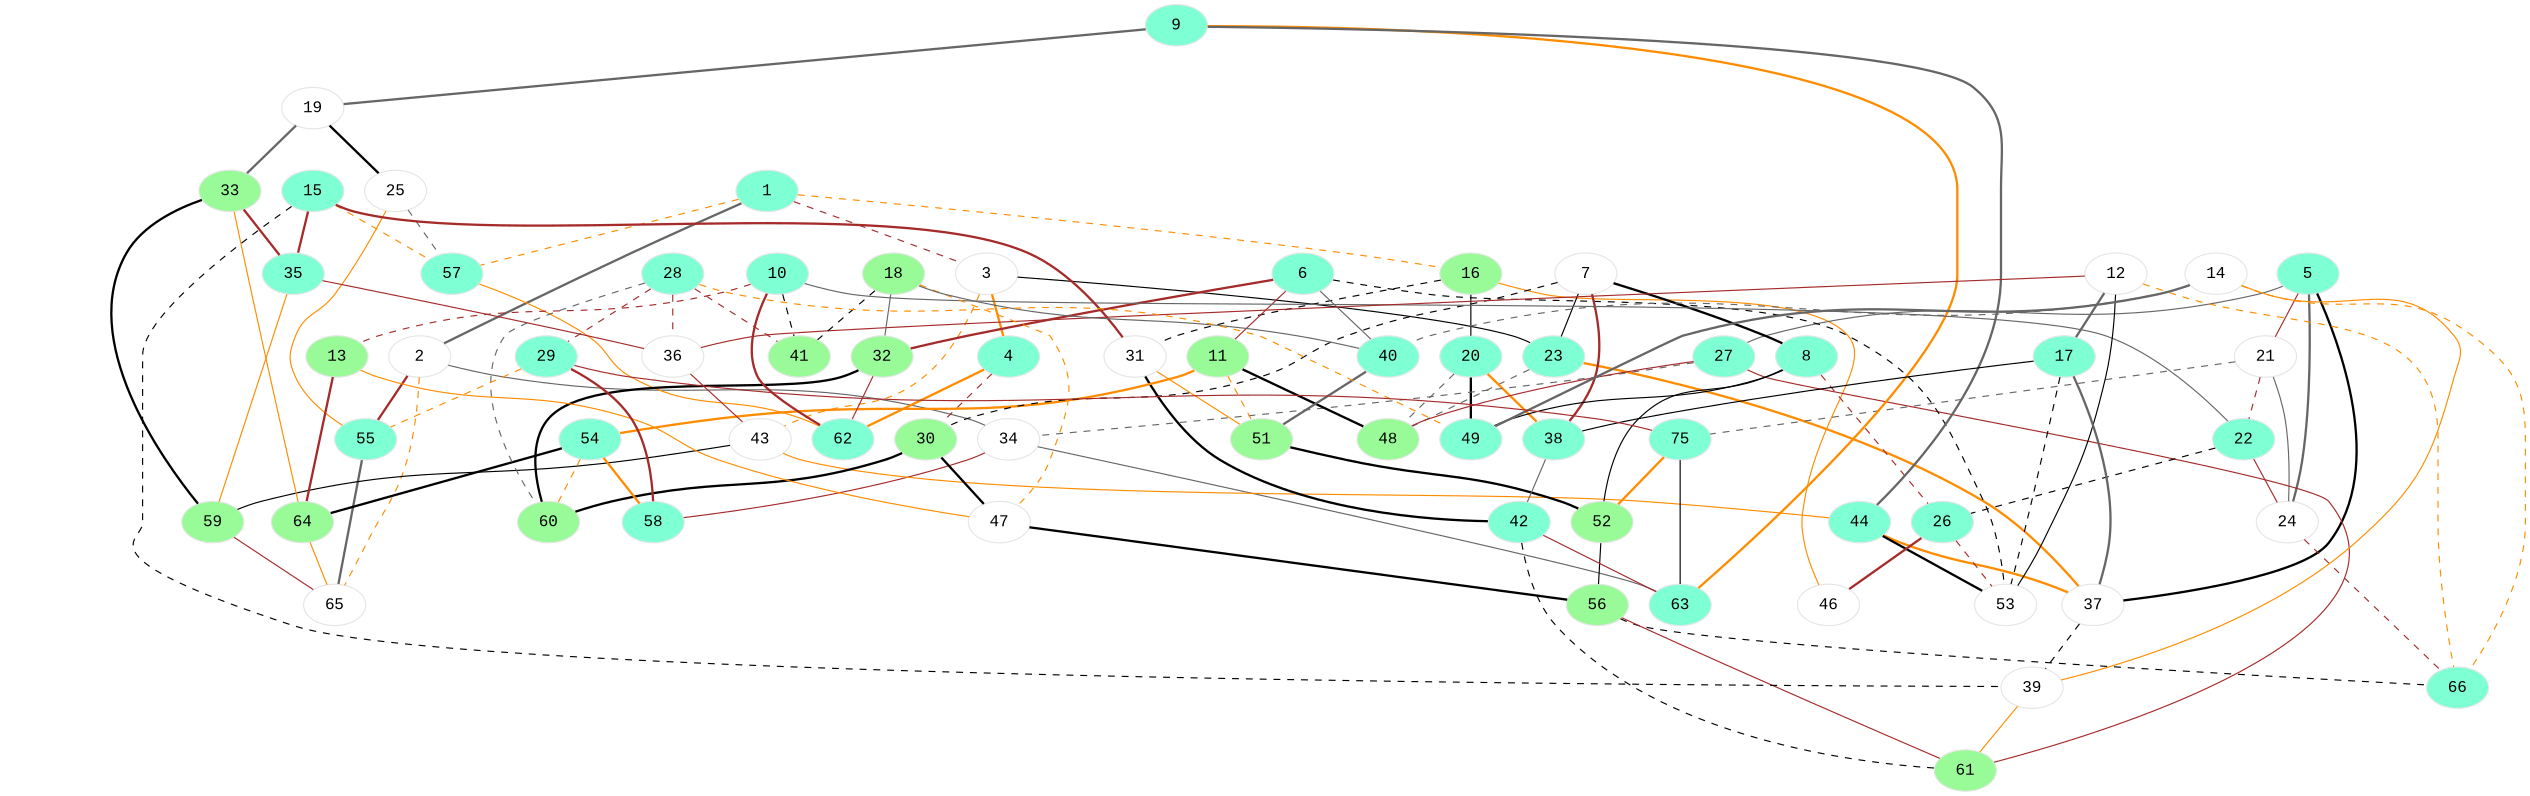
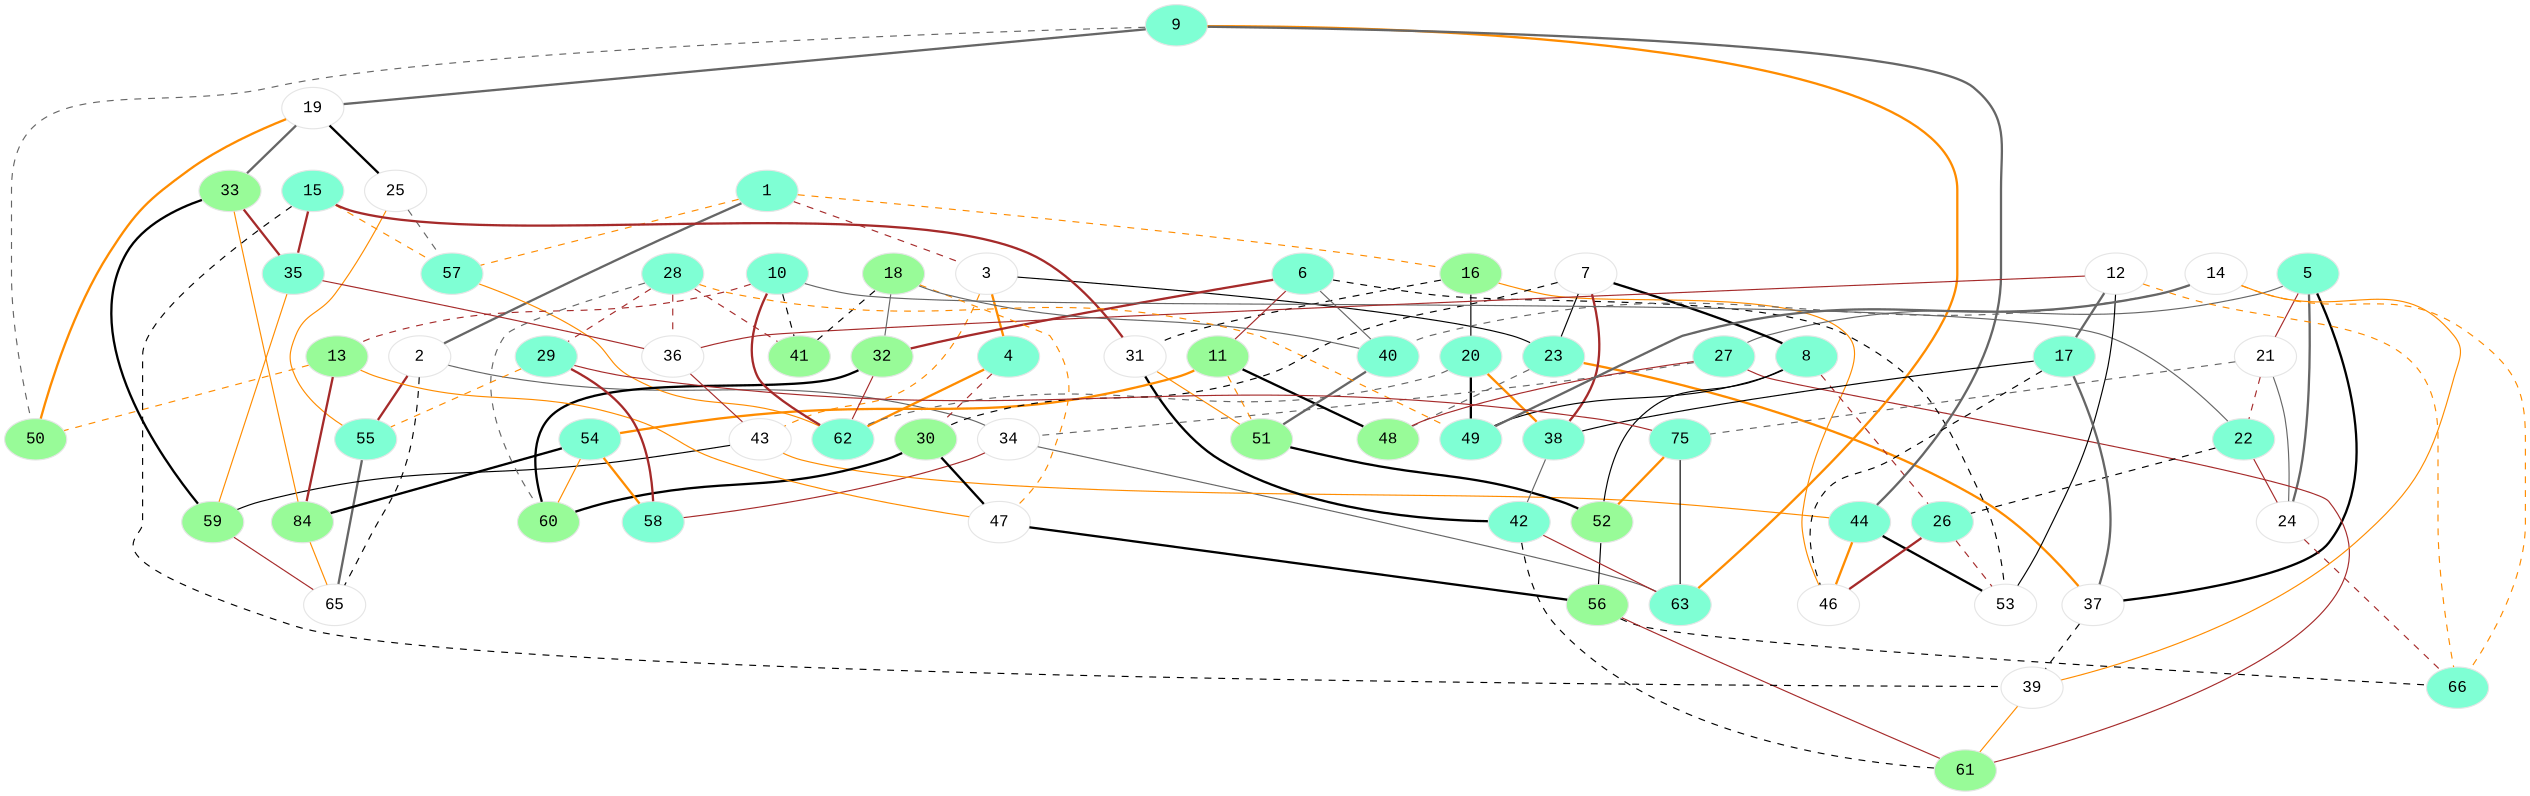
edge "20" -- "48": now "20" -- "62"
node "50": added
edge "54" -- "60": style dashed -> solid
edge "17" -- "53": now "17" -- "46"
edge "2" -- "65": color darkorange -> black
node "64": label "64" -> "84"
edge "44" -- "37": now "44" -- "46"
